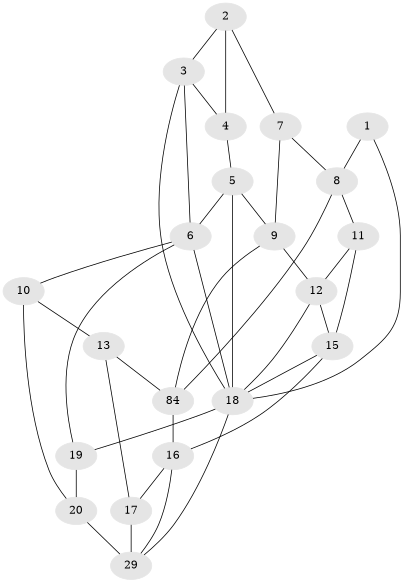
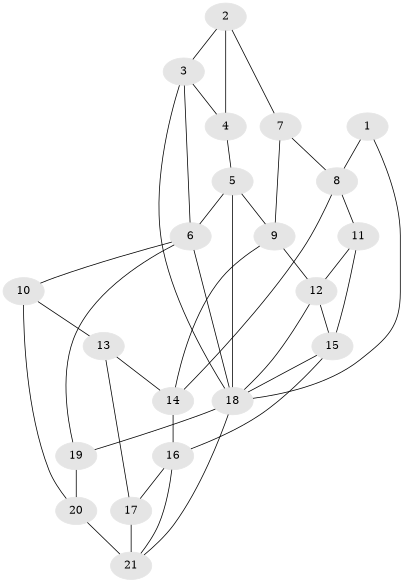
node "84": label "84" -> "14"
node "29": label "29" -> "21"
